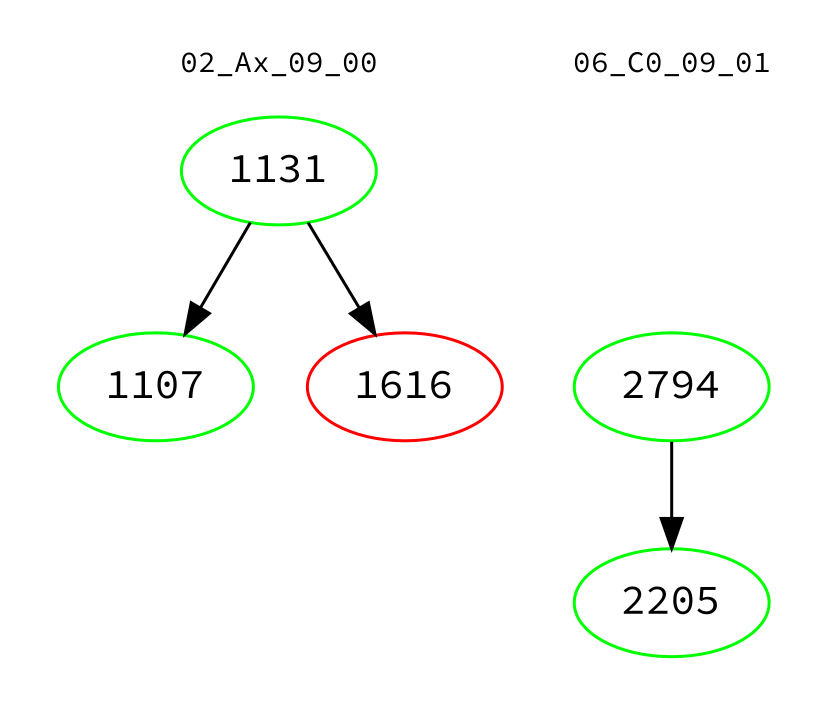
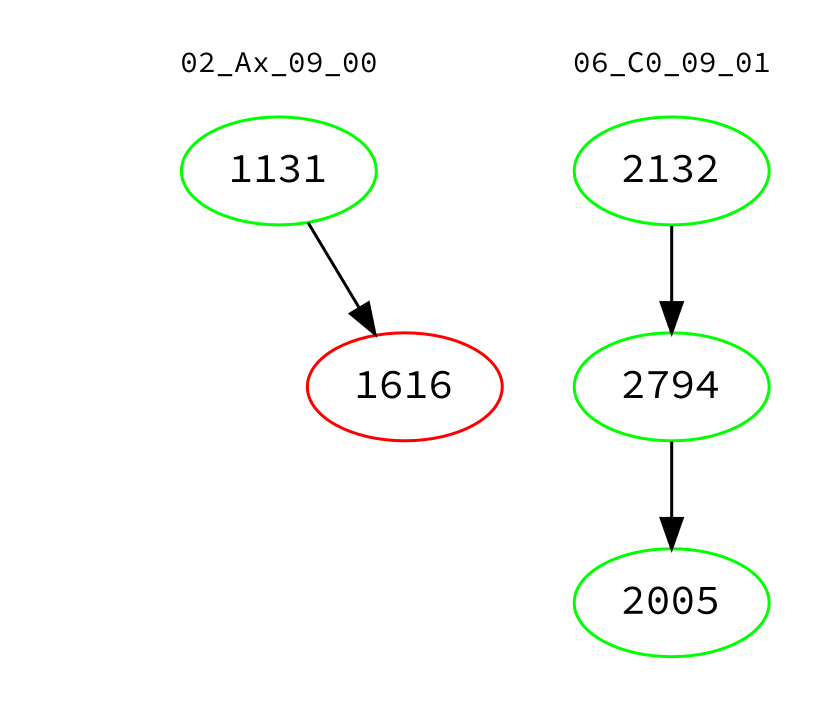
node "2132": added
node "1107": removed
node "2205": label "2205" -> "2005"
